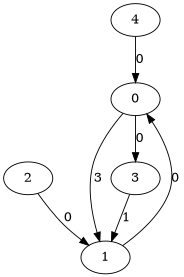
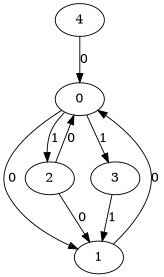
edge "0" -> "2": added, label "1"
edge "0" -> "3": label "0" -> "1"
edge "2" -> "0": added, label "0"
edge "0" -> "1": label "3" -> "0"
